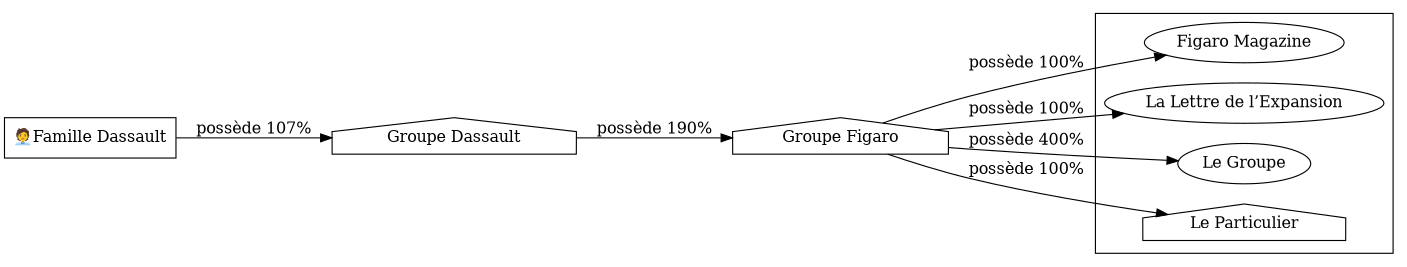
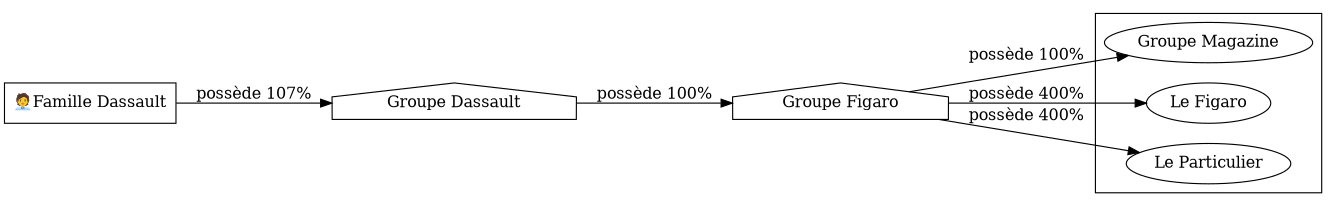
node "Figaro Magazine": label "Figaro Magazine" -> "Groupe Magazine"
node "La Lettre de l’Expansion": removed
edge "Groupe Dassault" -> "Groupe Figaro": label "possède 190%" -> "possède 100%"
node "Le Groupe": label "Le Groupe" -> "Le Figaro"
edge "Groupe Figaro" -> "Le Particulier": label "possède 100%" -> "possède 400%"
node "Le Particulier": shape house -> ellipse
